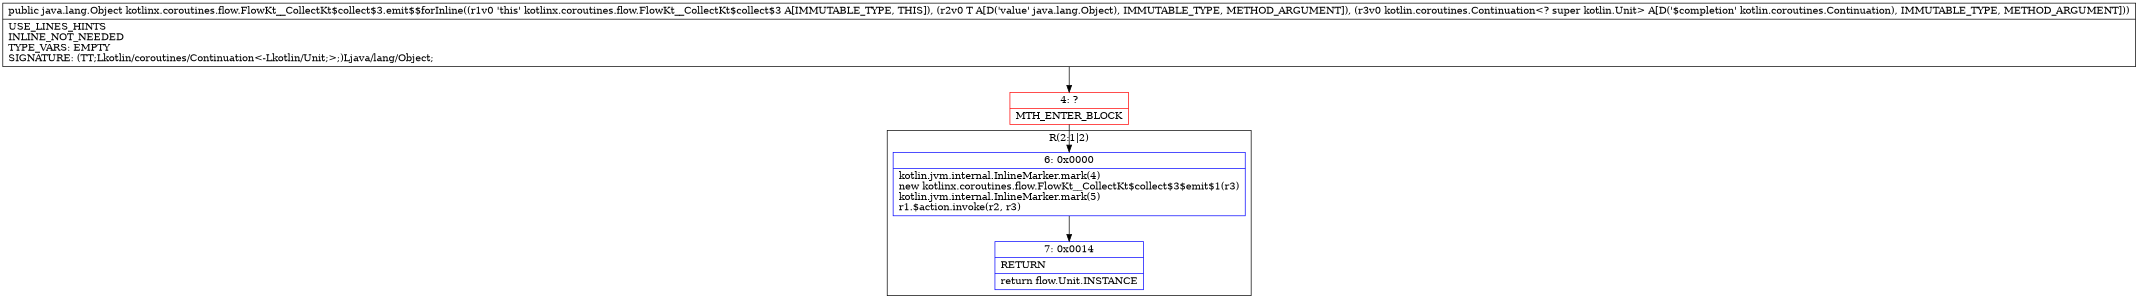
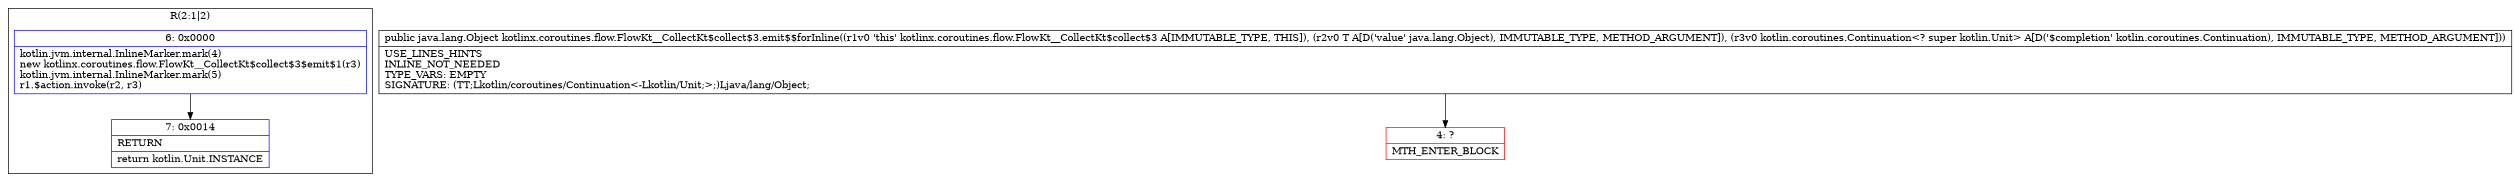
edge "4: ?" -> "6: 0x0000": removed
node "7: 0x0014": text "return flow.Unit.INSTANCE" -> "return kotlin.Unit.INSTANCE"
